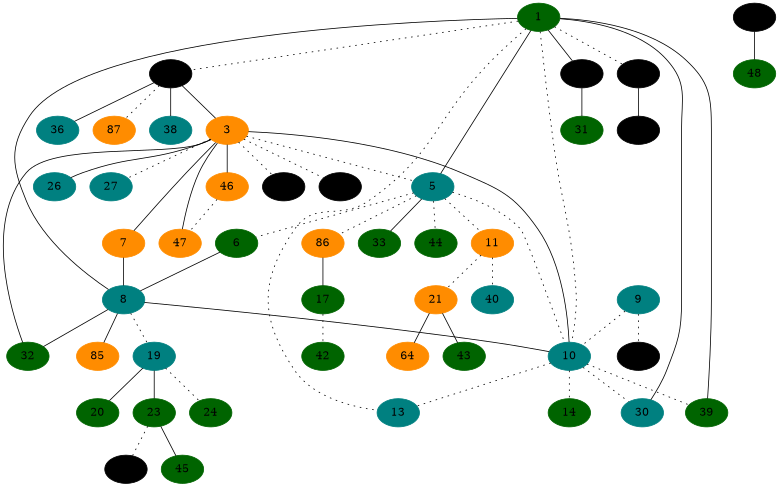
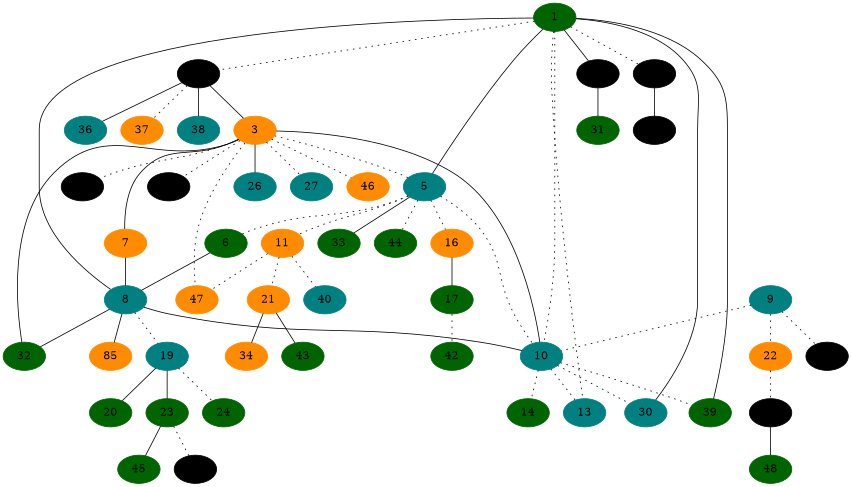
node "87": label "87" -> "37"
edge "3" -- "46": style solid -> dotted
edge "3" -- "47": style solid -> dotted
edge "46" -- "47": now "11" -- "47"
node "86": label "86" -> "16"
node "64": label "64" -> "34"
node "22": added
